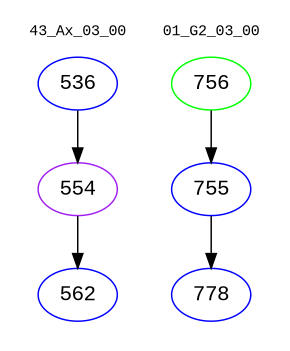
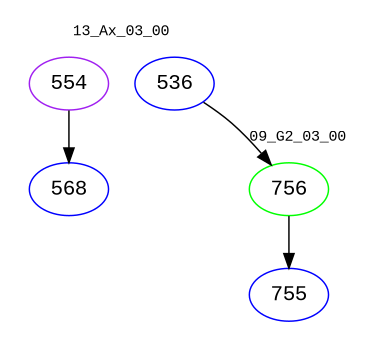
cluster "43_Ax_03_00": label "43_Ax_03_00" -> "13_Ax_03_00"
cluster "01_G2_03_00": label "01_G2_03_00" -> "09_G2_03_00"
edge "536" -> "554": now "536" -> "756"
node "562": label "562" -> "568"
node "778": removed
